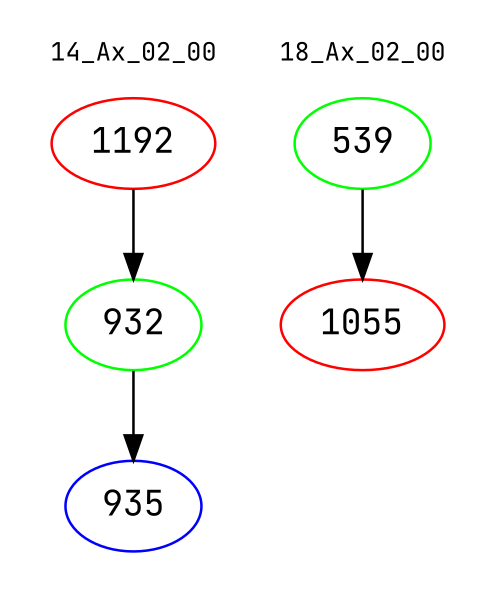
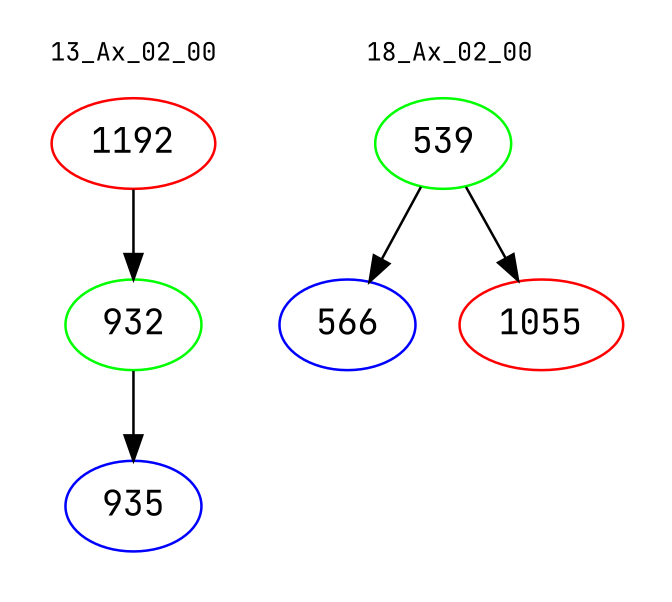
cluster "14_Ax_02_00": label "14_Ax_02_00" -> "13_Ax_02_00"
node "566": added
